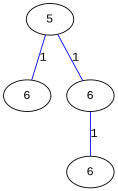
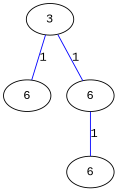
node "5": label "5" -> "3"
